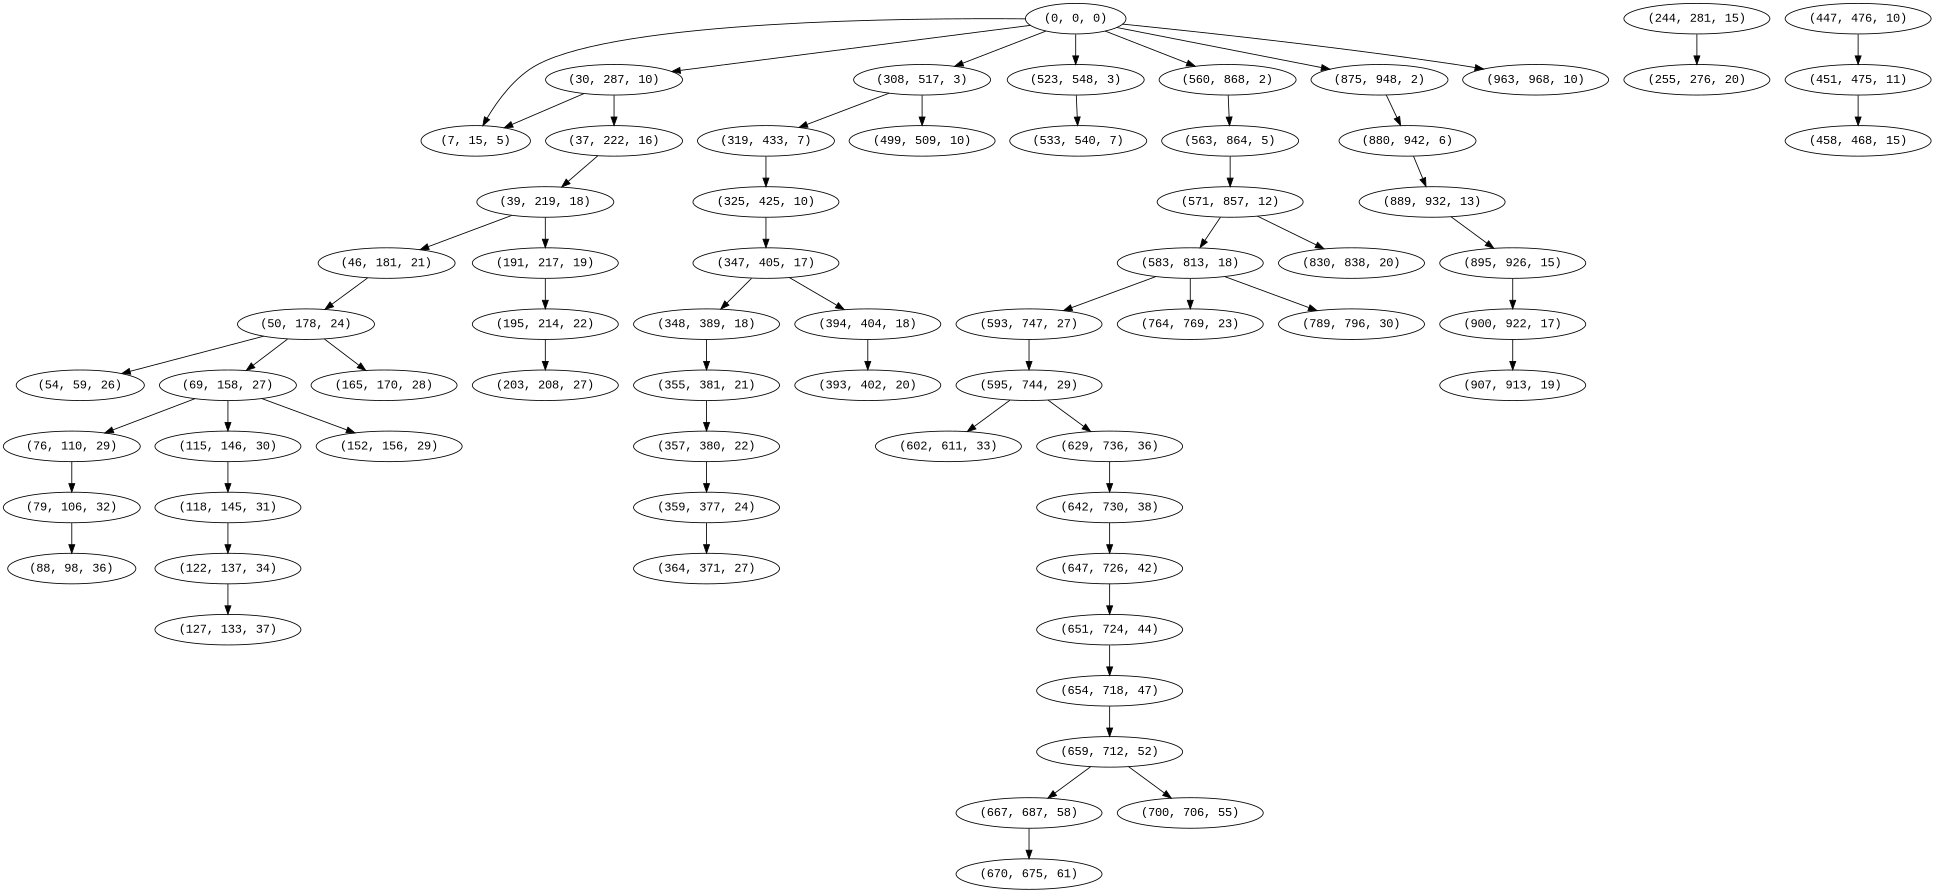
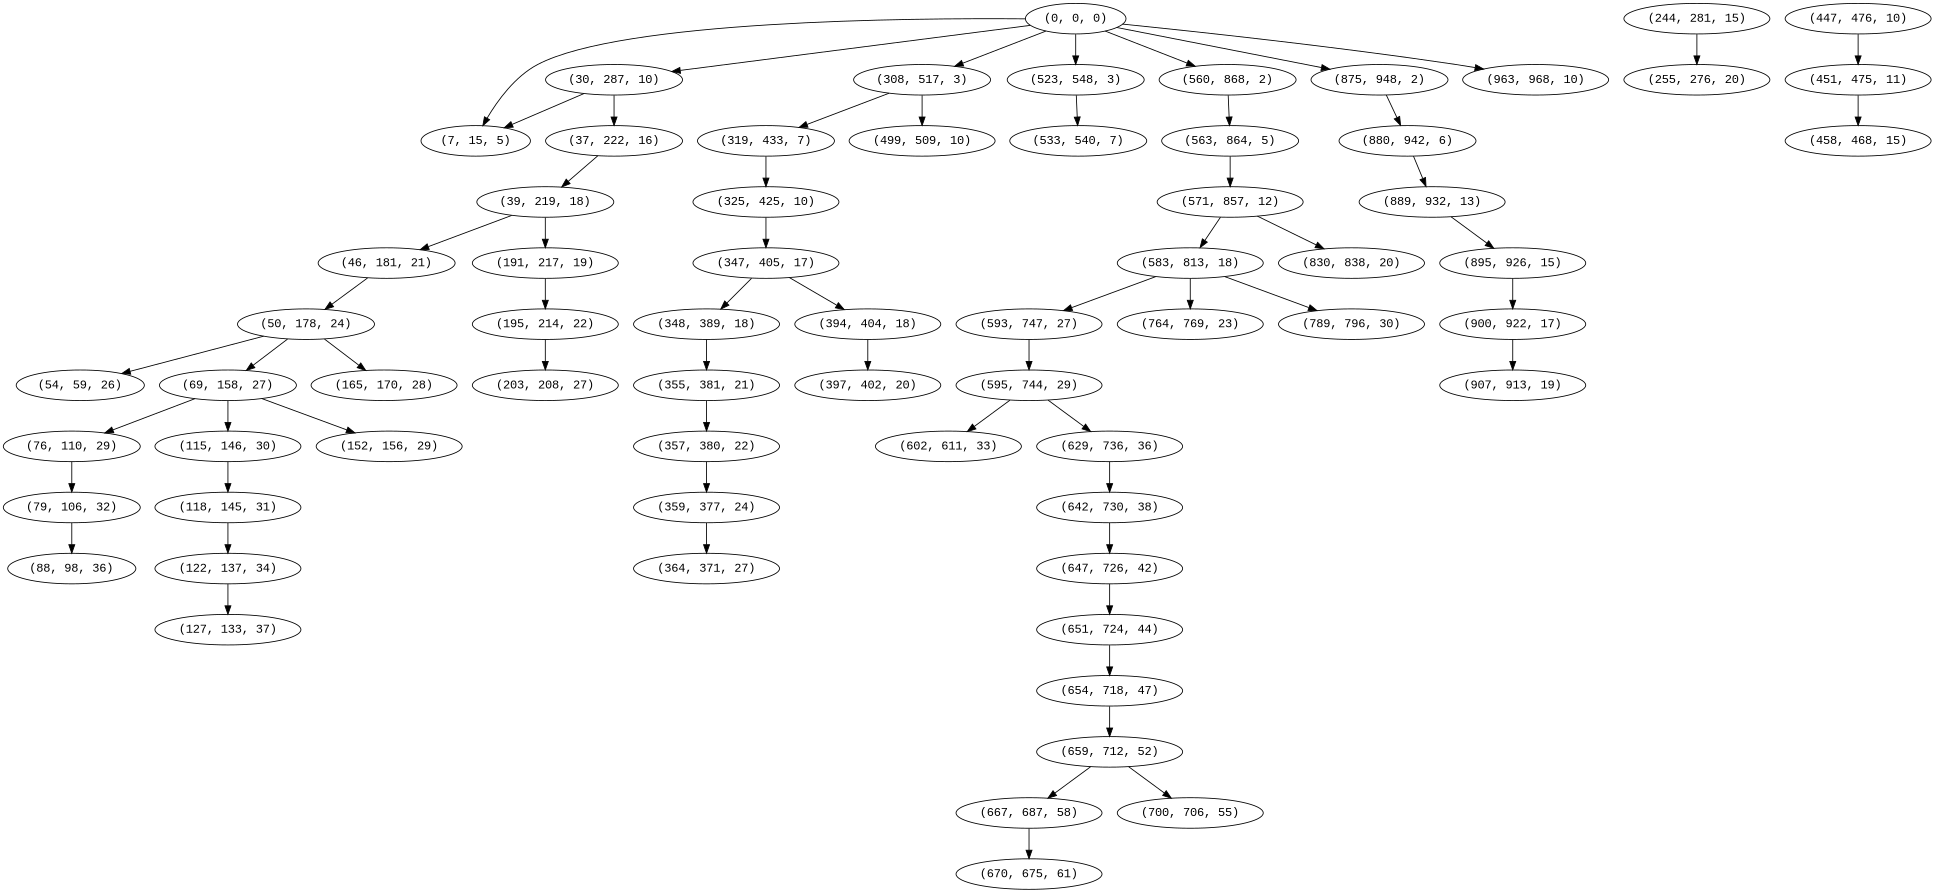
node "(393, 402, 20)": label "(393, 402, 20)" -> "(397, 402, 20)"
